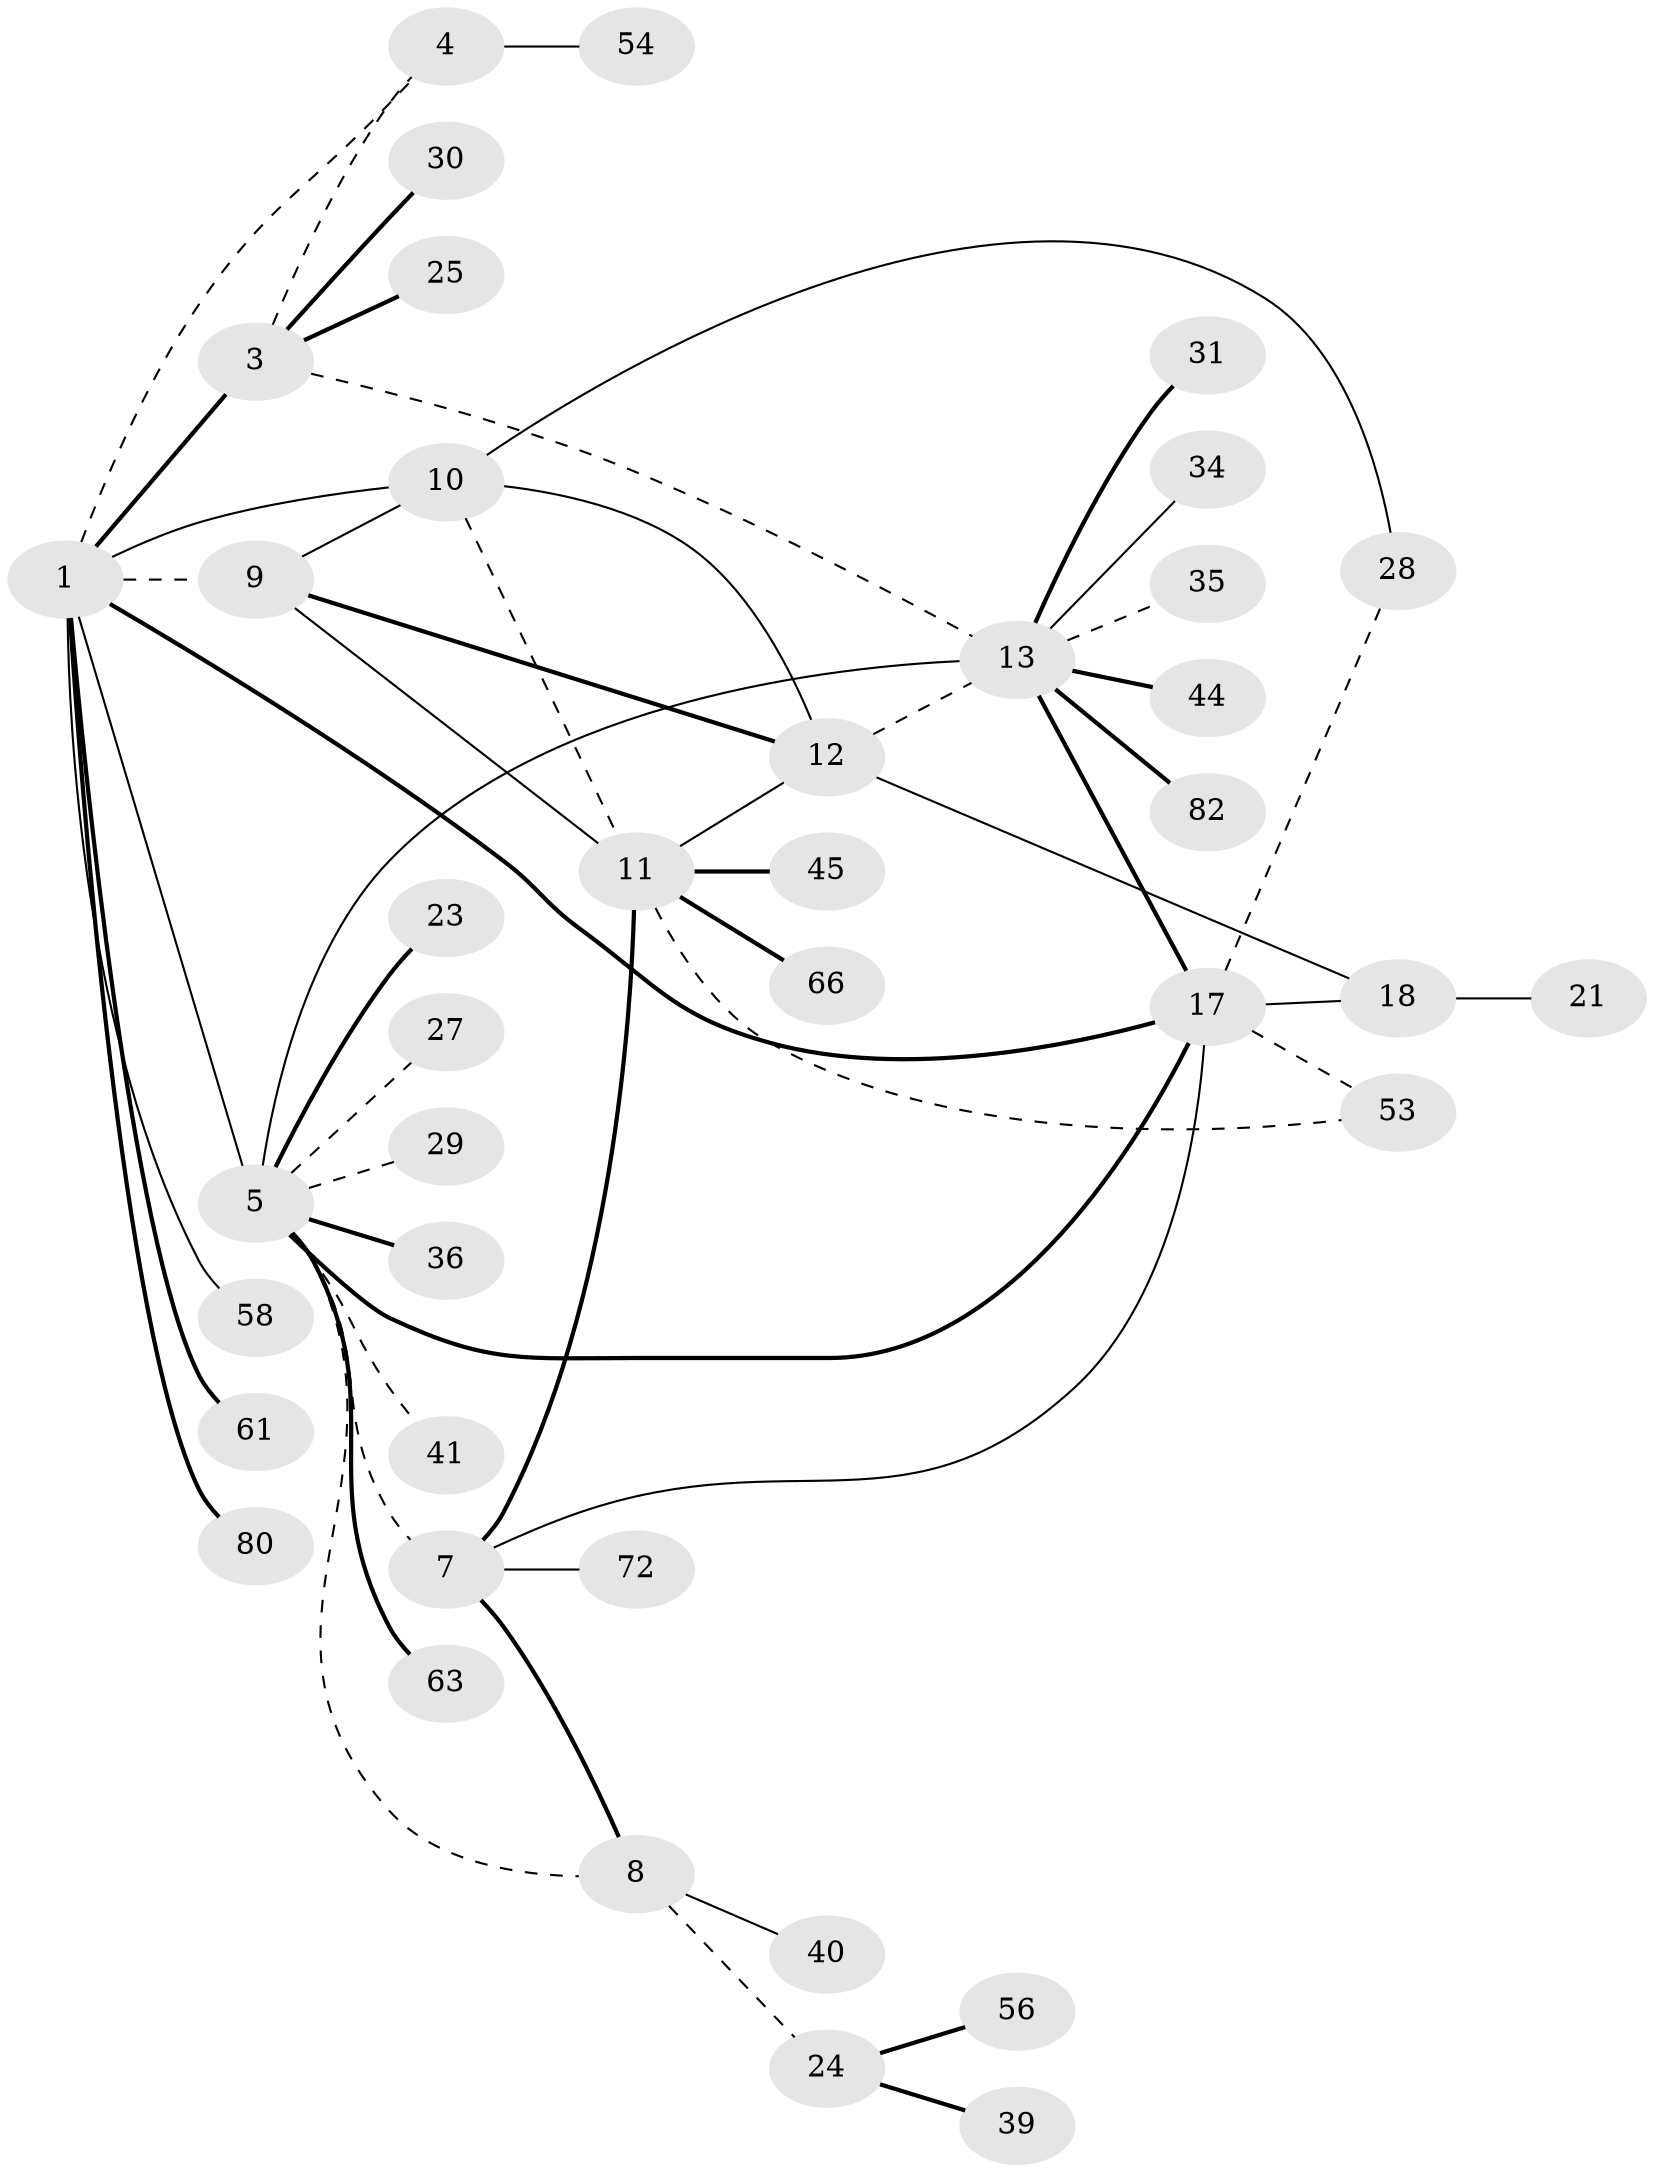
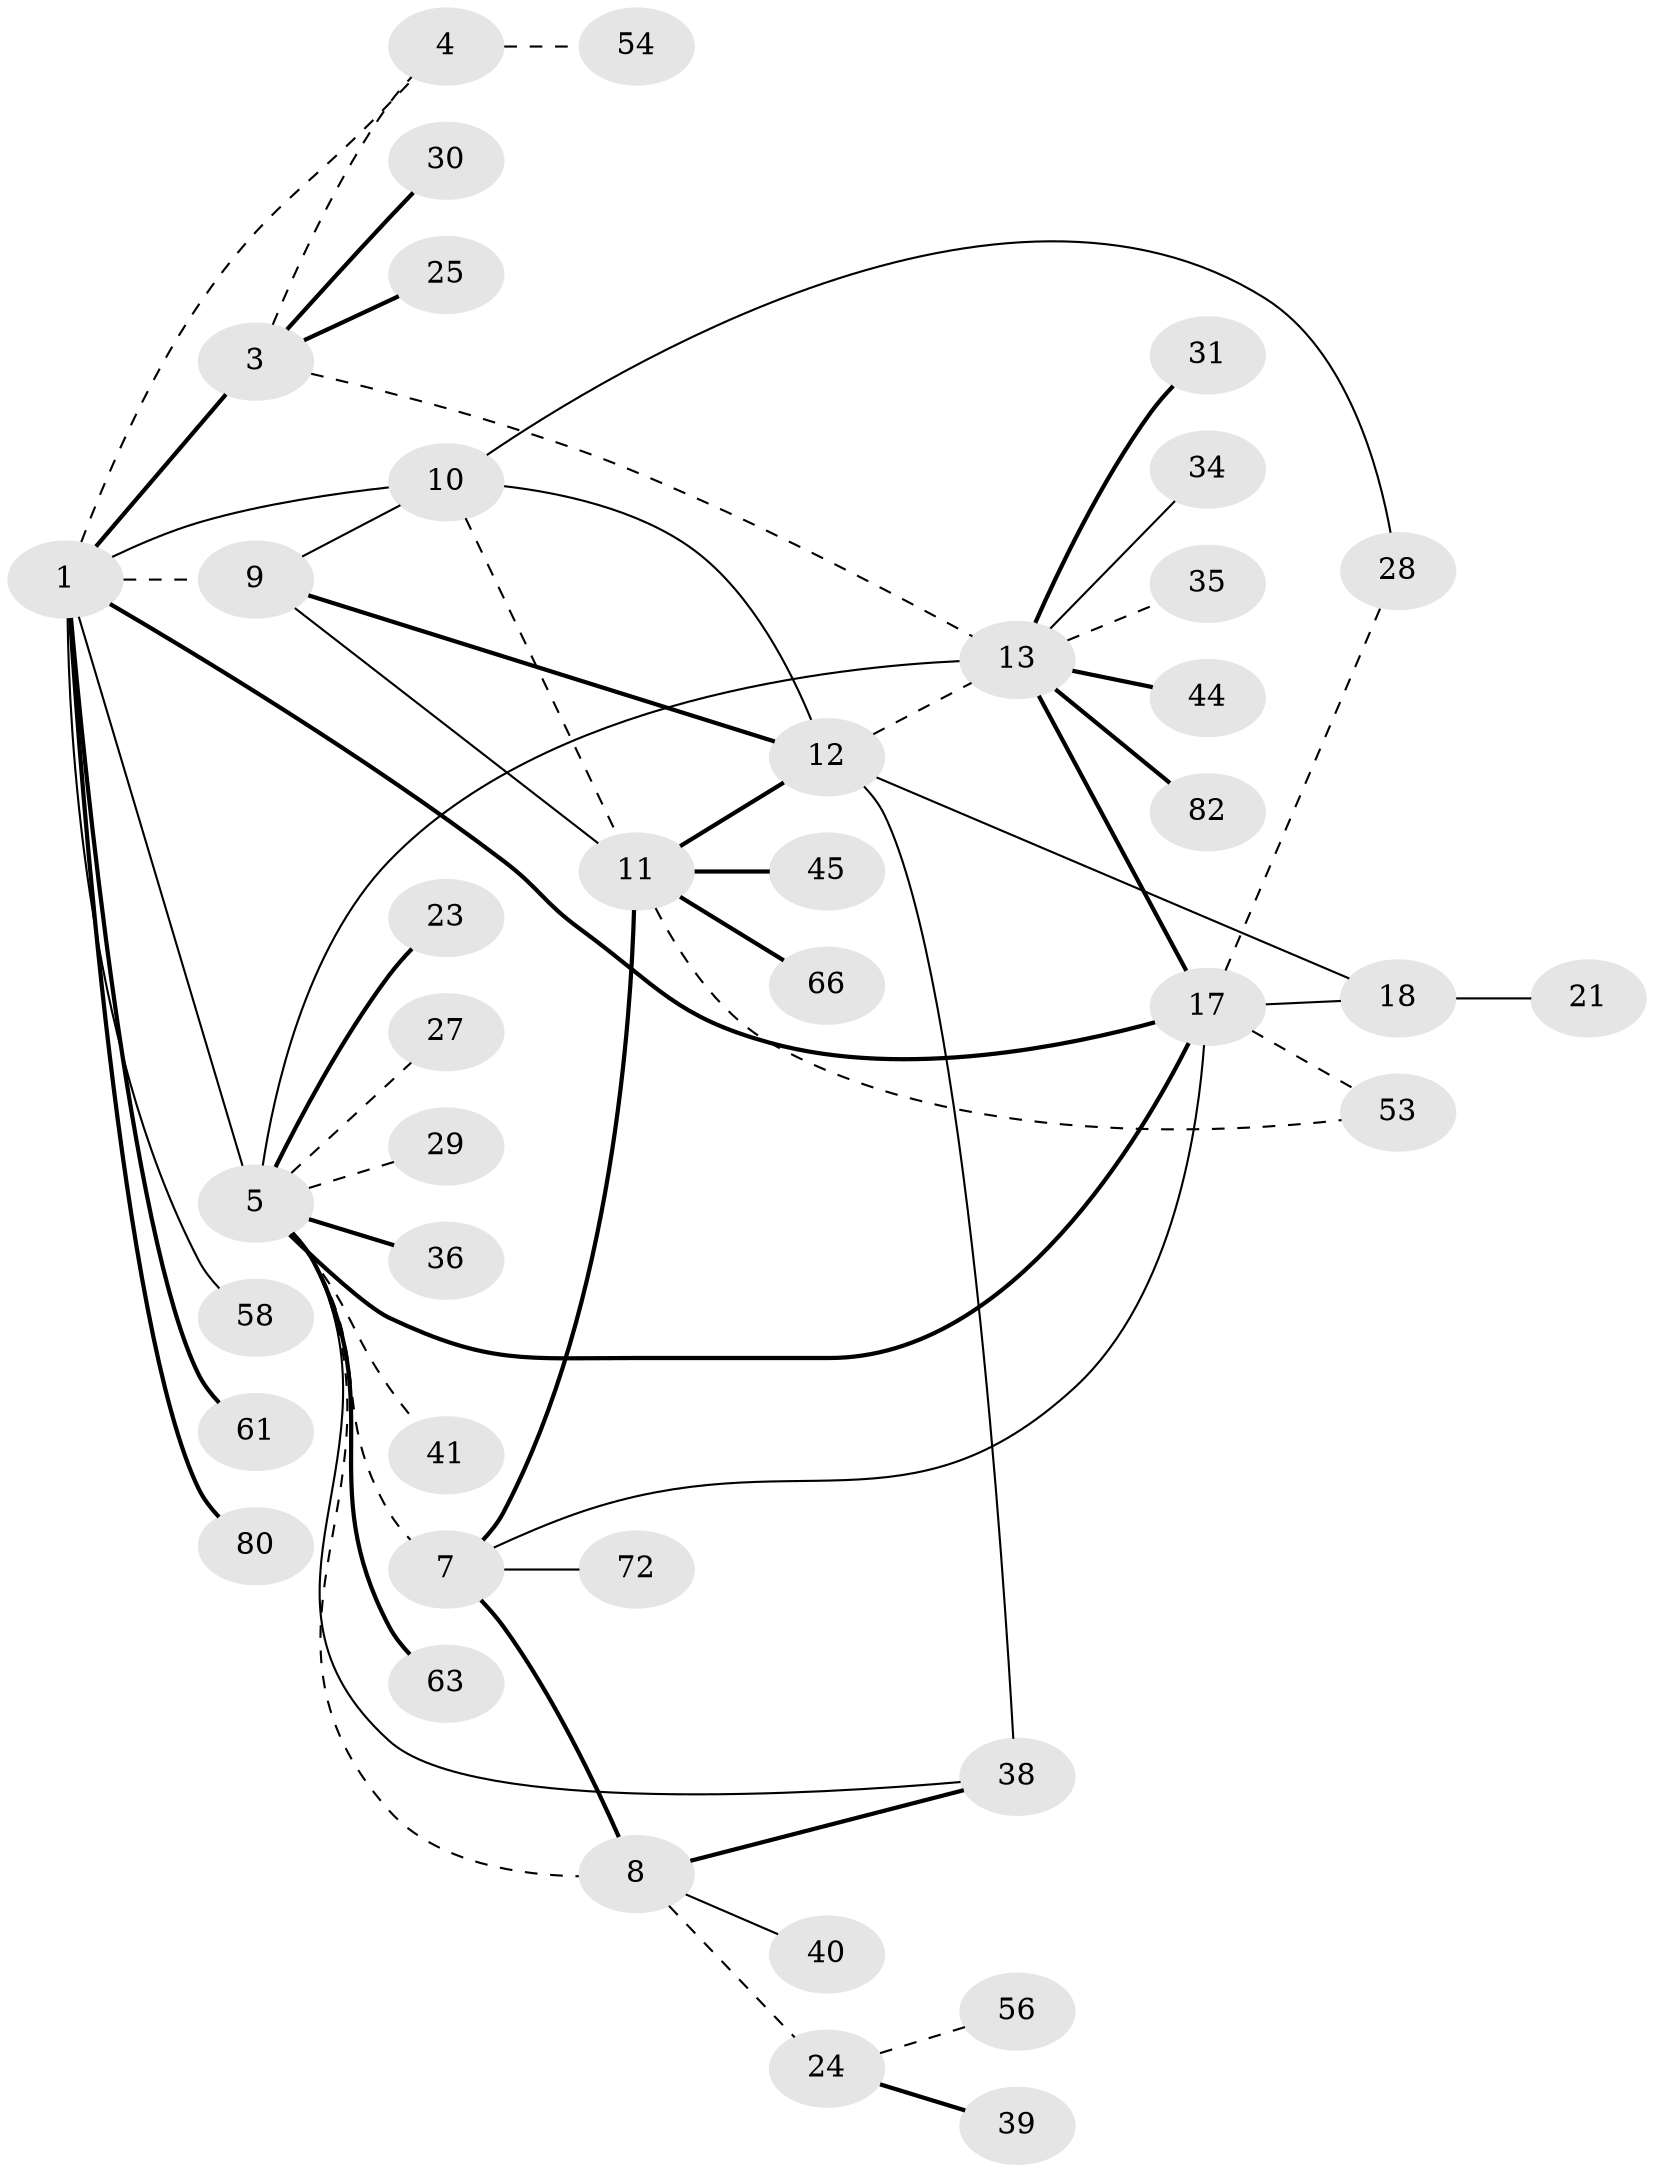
edge "4" -- "54": style solid -> dashed
edge "12" -- "11": style solid -> bold
node "38": added
edge "56" -- "24": style bold -> dashed
